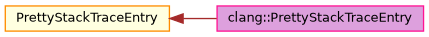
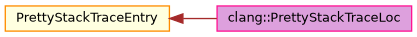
node "clang::PrettyStackTraceEntry": label "clang::PrettyStackTraceEntry" -> "clang::PrettyStackTraceLoc"
